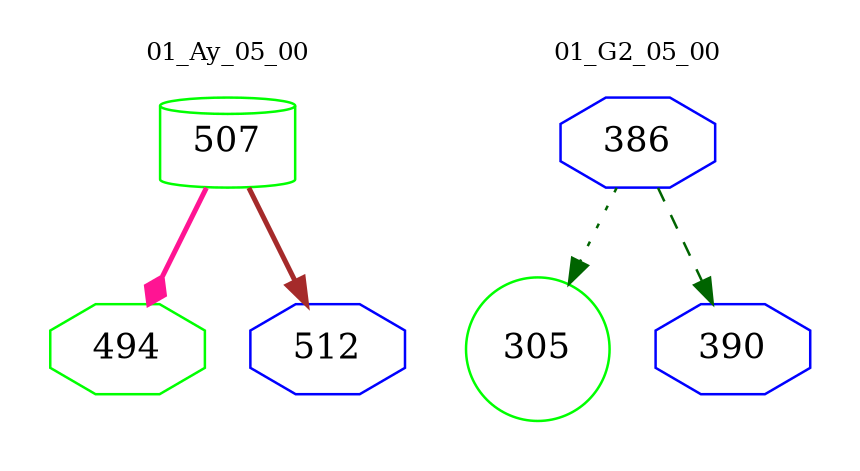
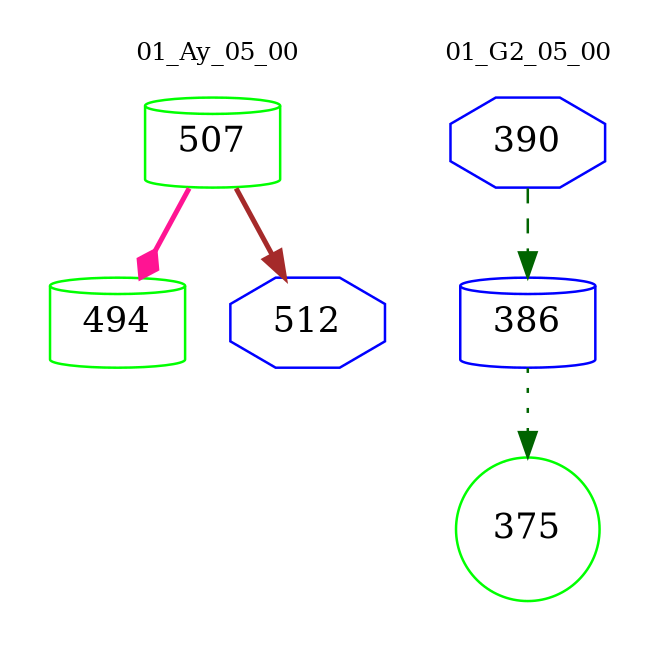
node "386": shape octagon -> cylinder
edge "386" -> "390": reversed
node "494": shape octagon -> cylinder
node "305": label "305" -> "375"
